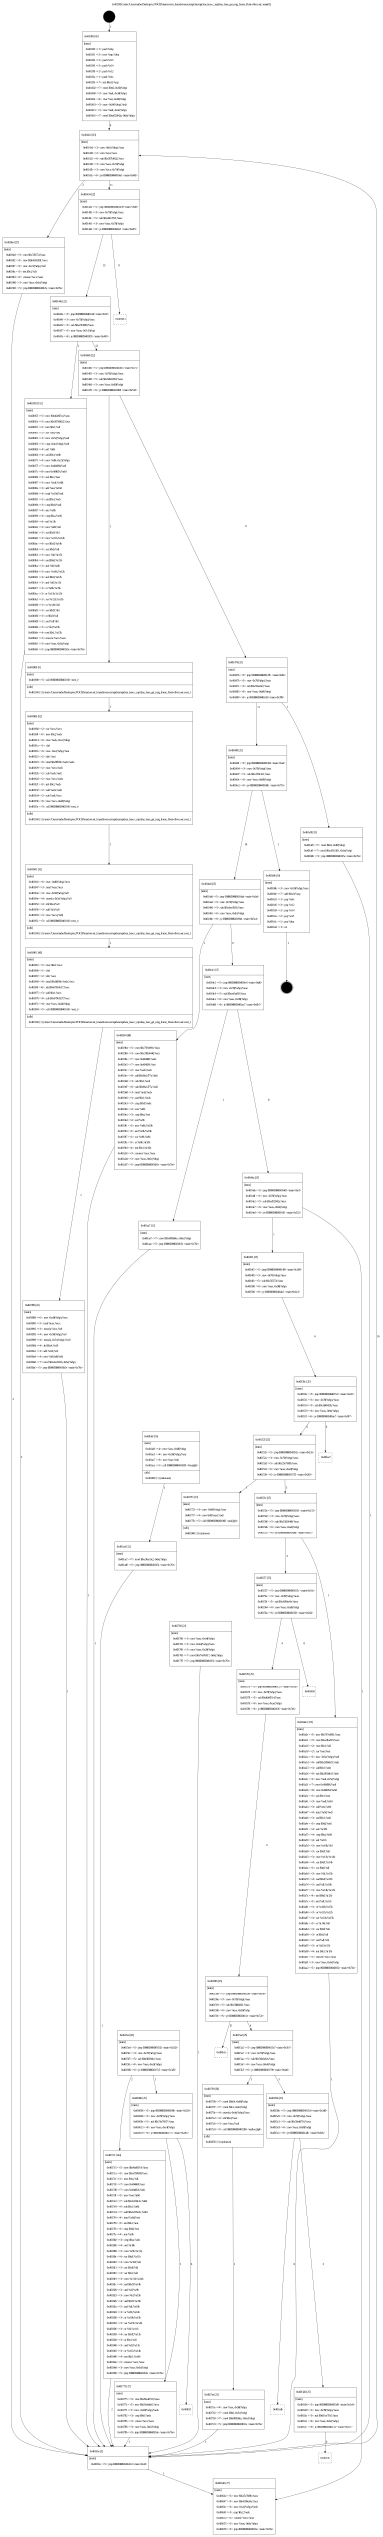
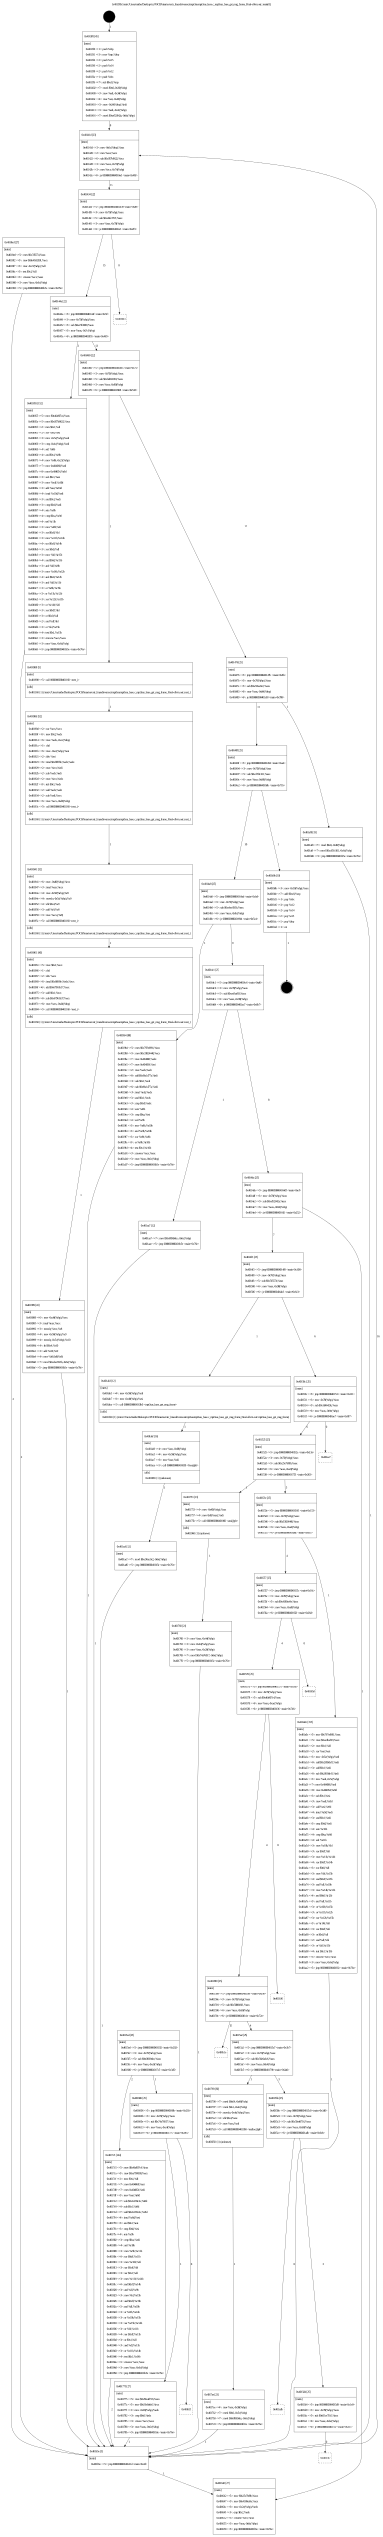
edge "0x40141d [23]" -> "0x4018ed [27]": removed, label "2"
node "0x401ab3 [12]": added
edge "0x401753 [13]" -> "0x401760 [21]": added, label "1"
node "0x401b36": added
